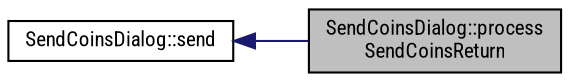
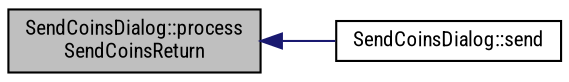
edge "SendCoinsDialog::process SendCoinsReturn" -> "SendCoinsDialog::send": reversed
